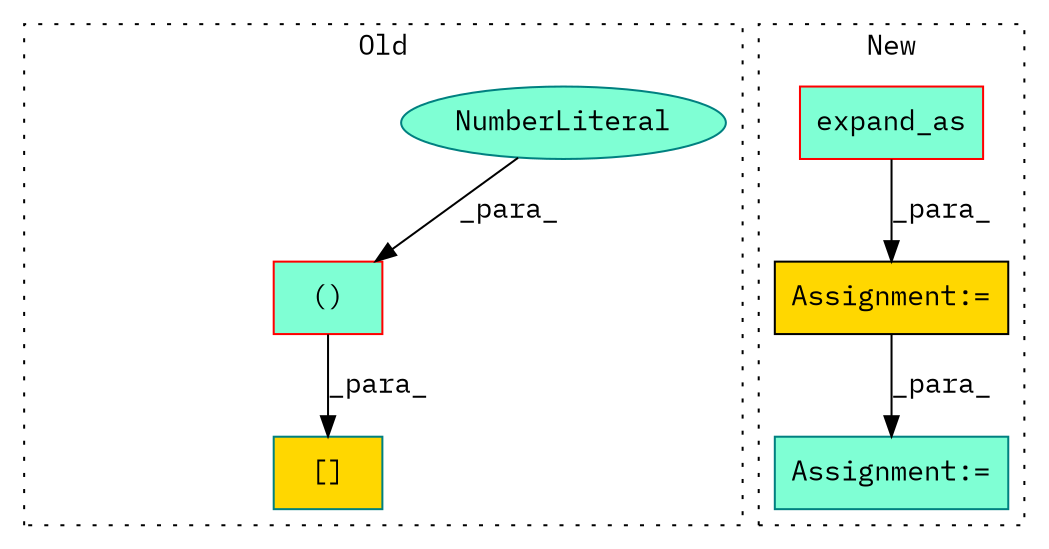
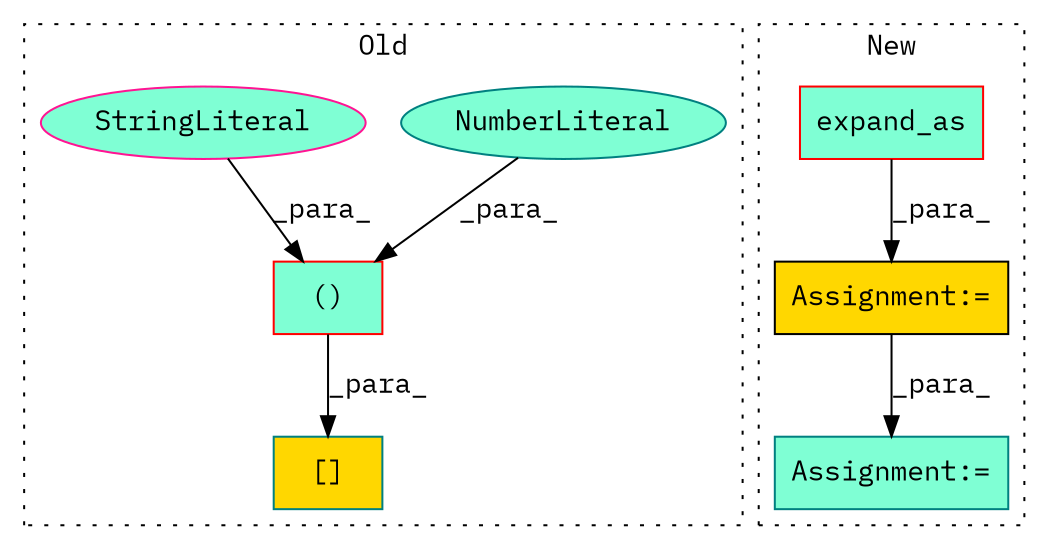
node "StringLiteral": added
